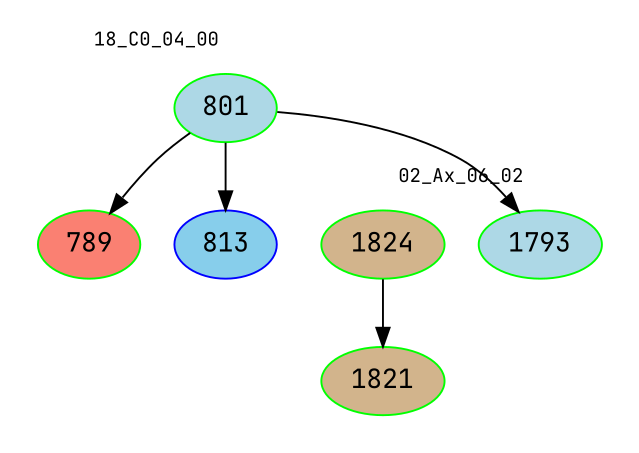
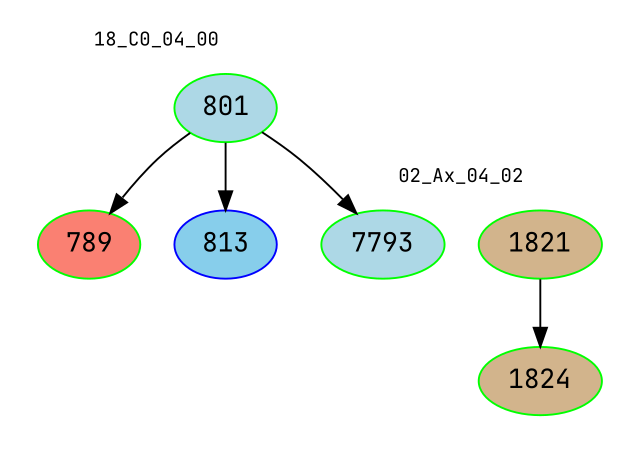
cluster "02_Ax_06_02": label "02_Ax_06_02" -> "02_Ax_04_02"
node "1793": label "1793" -> "7793"
edge "1824" -> "1821": reversed
